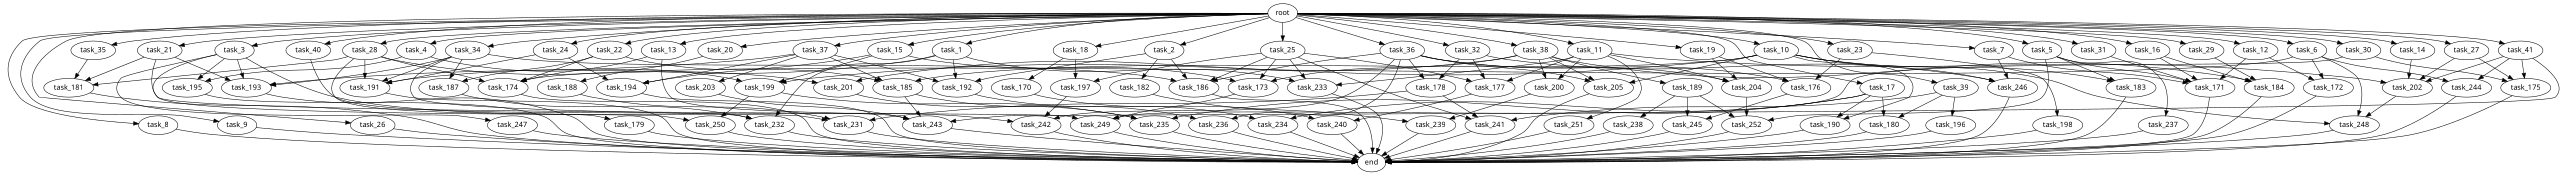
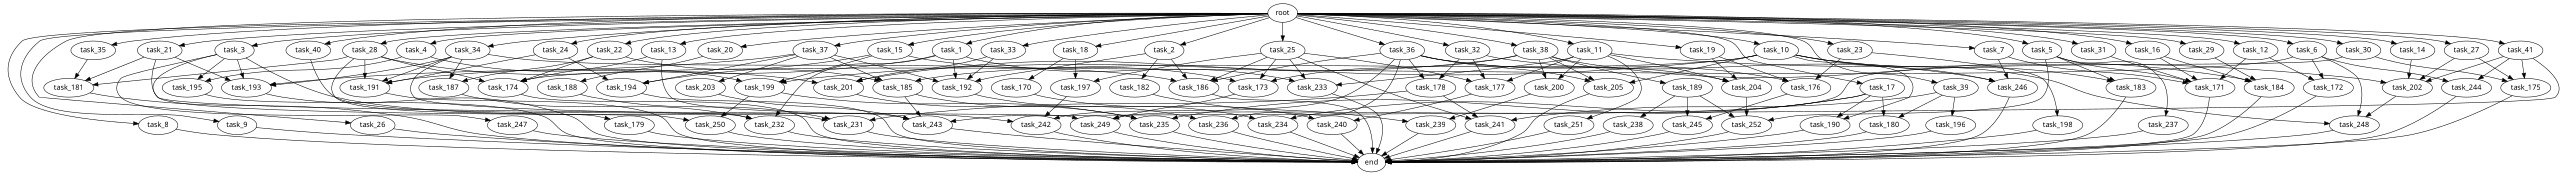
node "task_33": added
